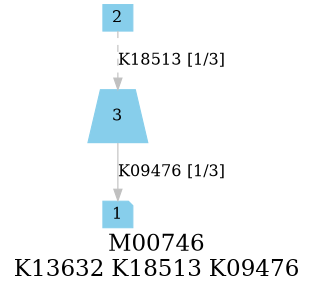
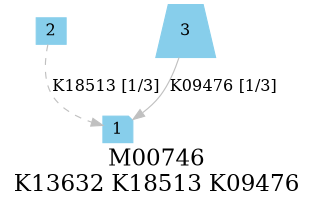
edge "2" -> "3": now "2" -> "1"
